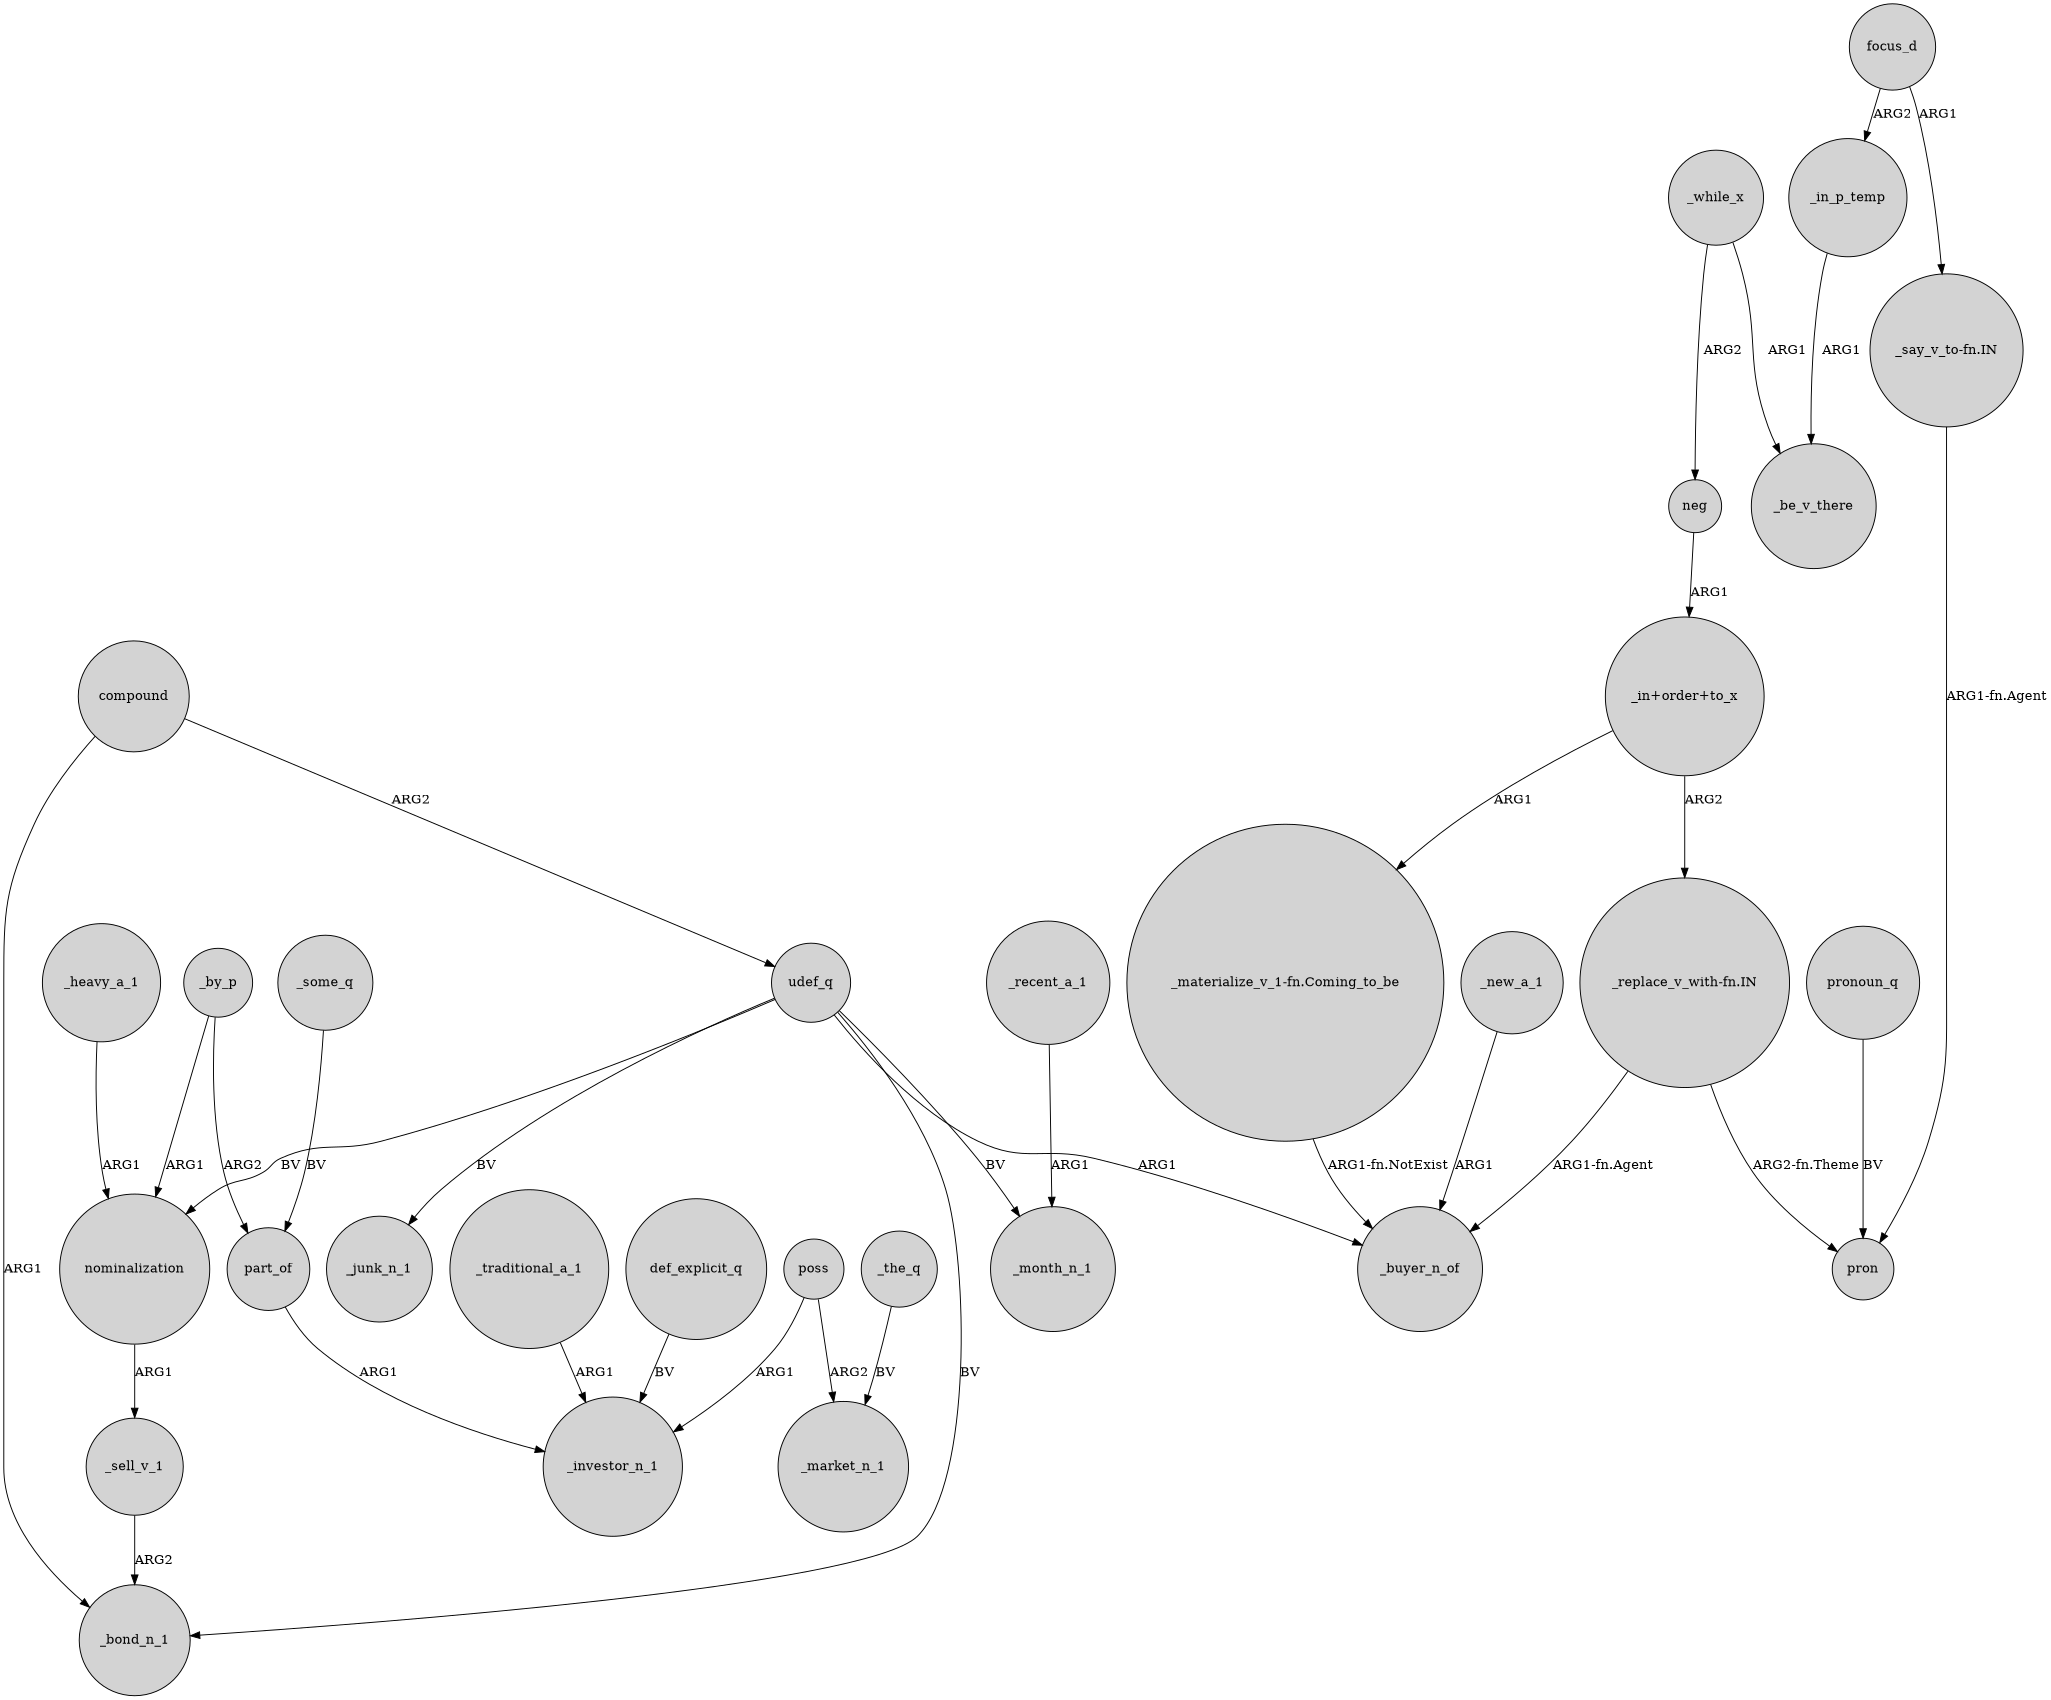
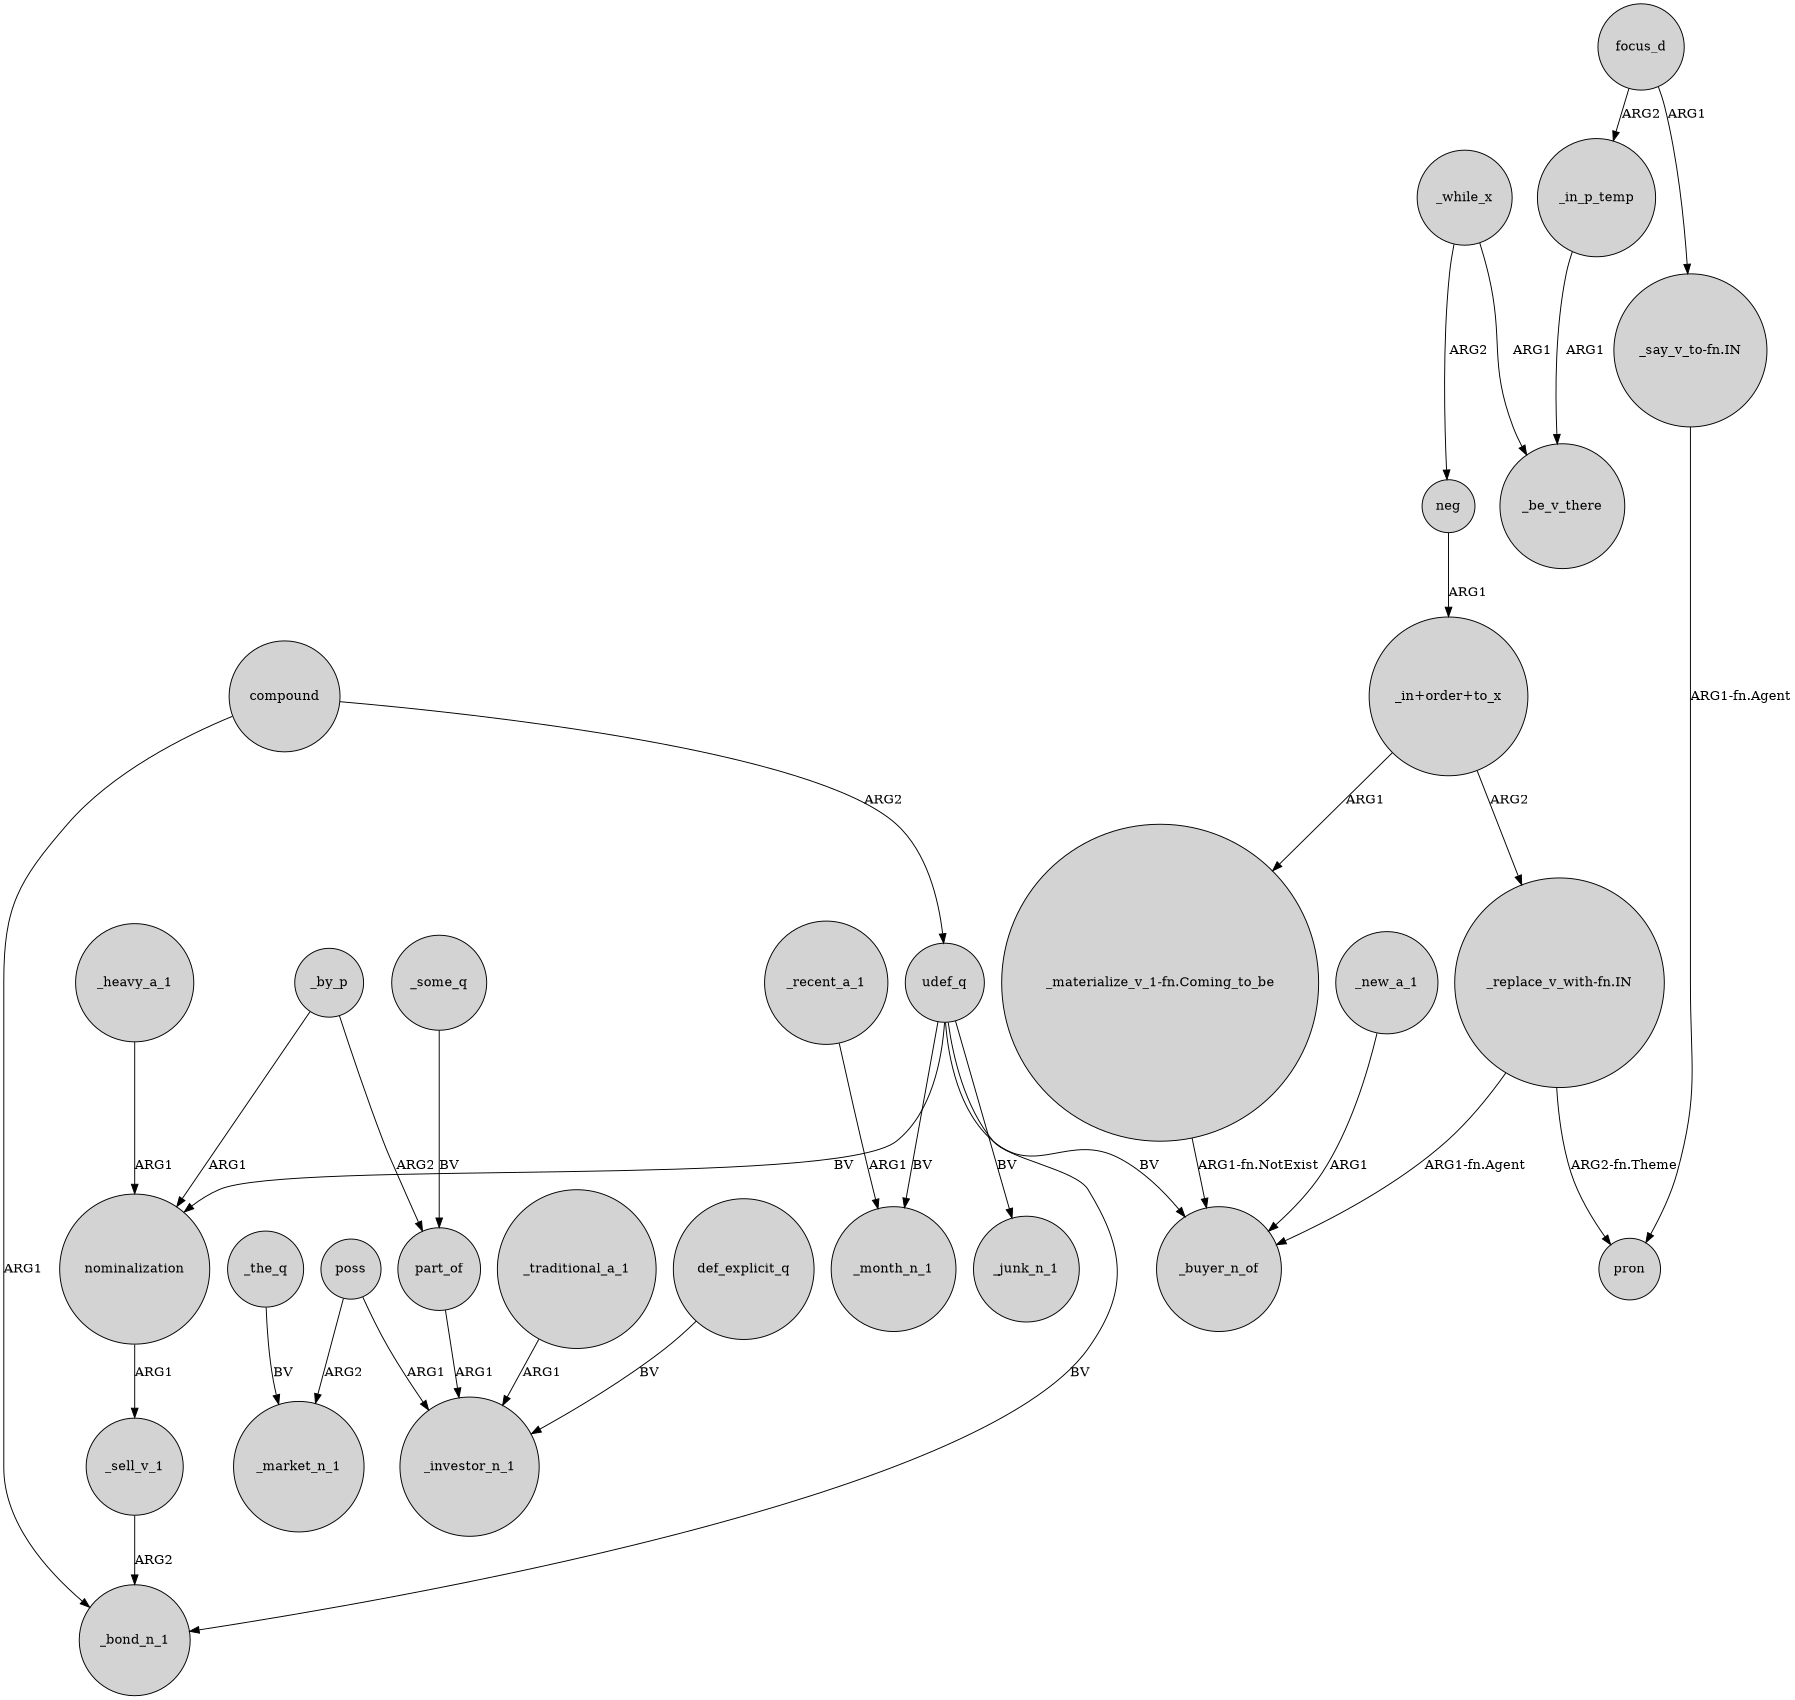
node "pronoun_q": removed
edge "udef_q" -> "_buyer_n_of": label "ARG1" -> "BV"
